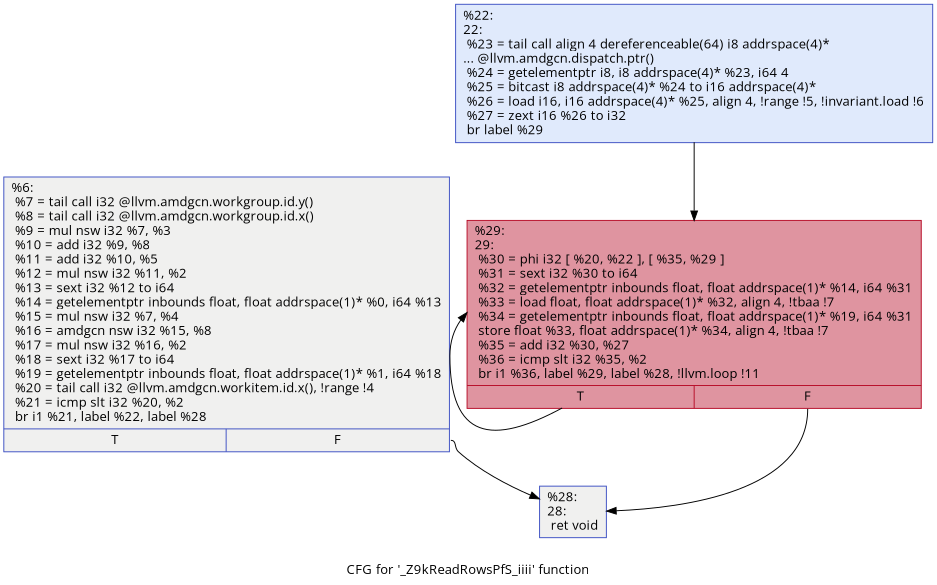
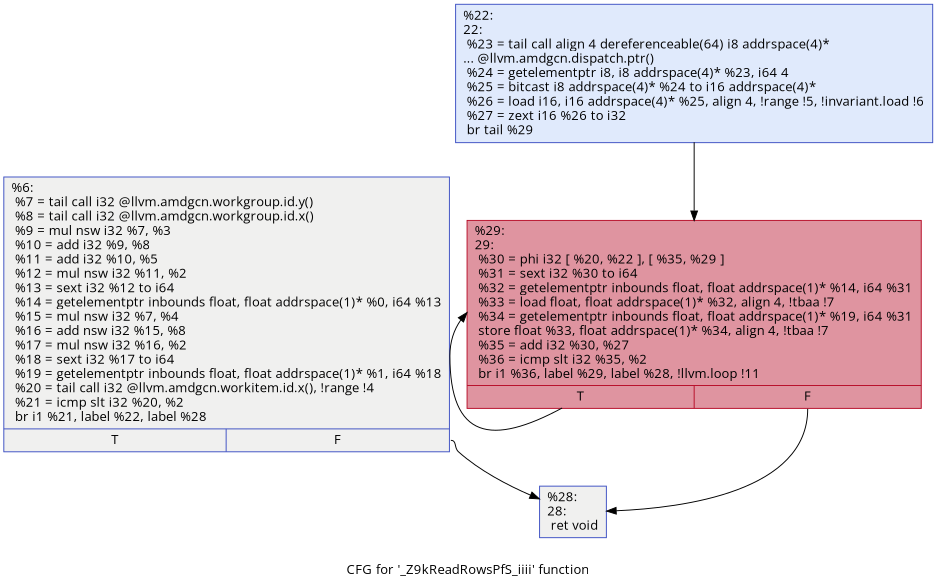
node "%22:": text "br label %29" -> "br tail %29"
node "%6:": text "%16 = amdgcn nsw i32 %15, %8" -> "%16 = add nsw i32 %15, %8"
